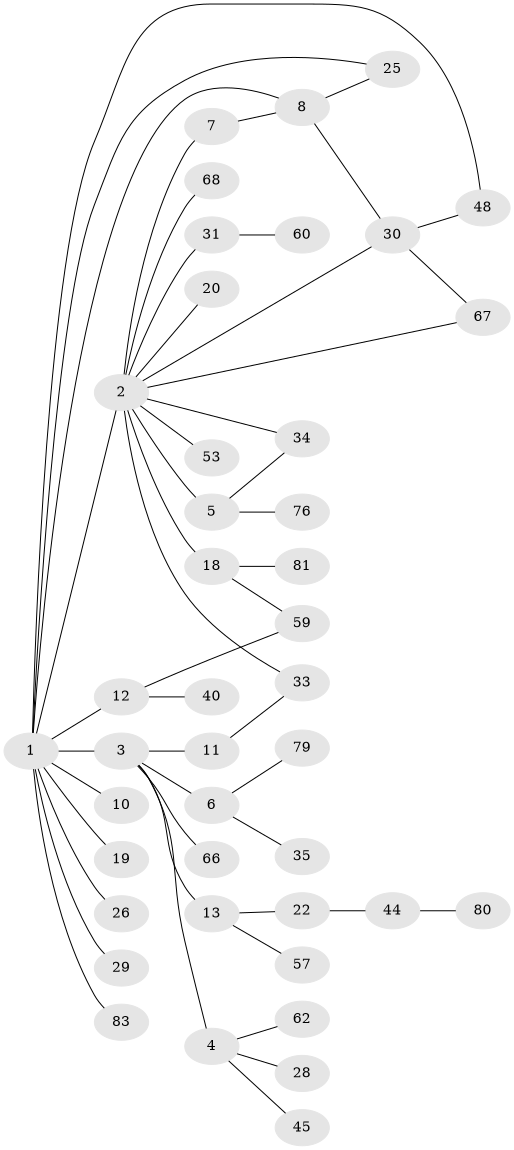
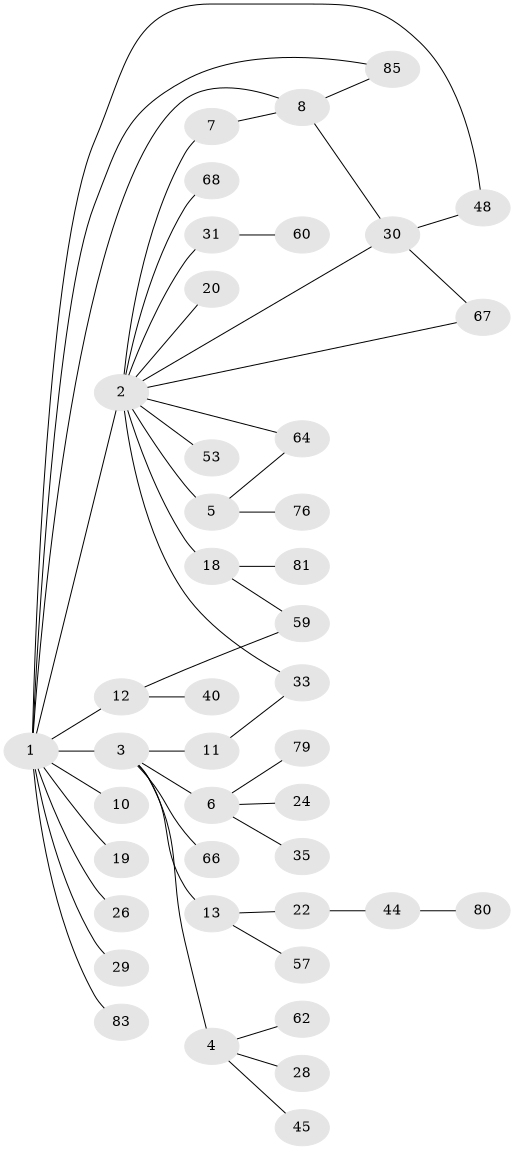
node "25": label "25" -> "85"
node "34": label "34" -> "64"
node "24": added
